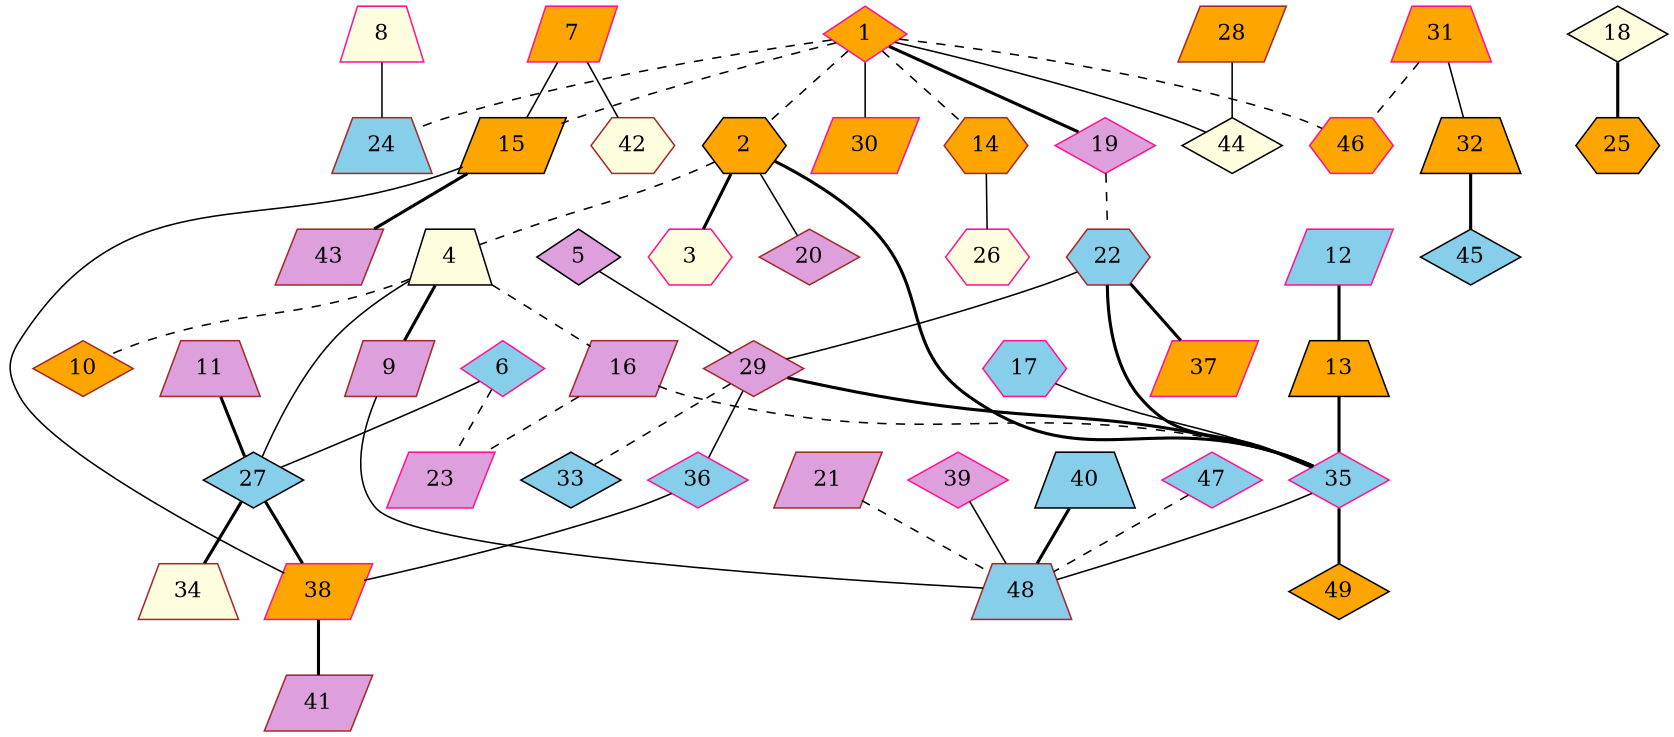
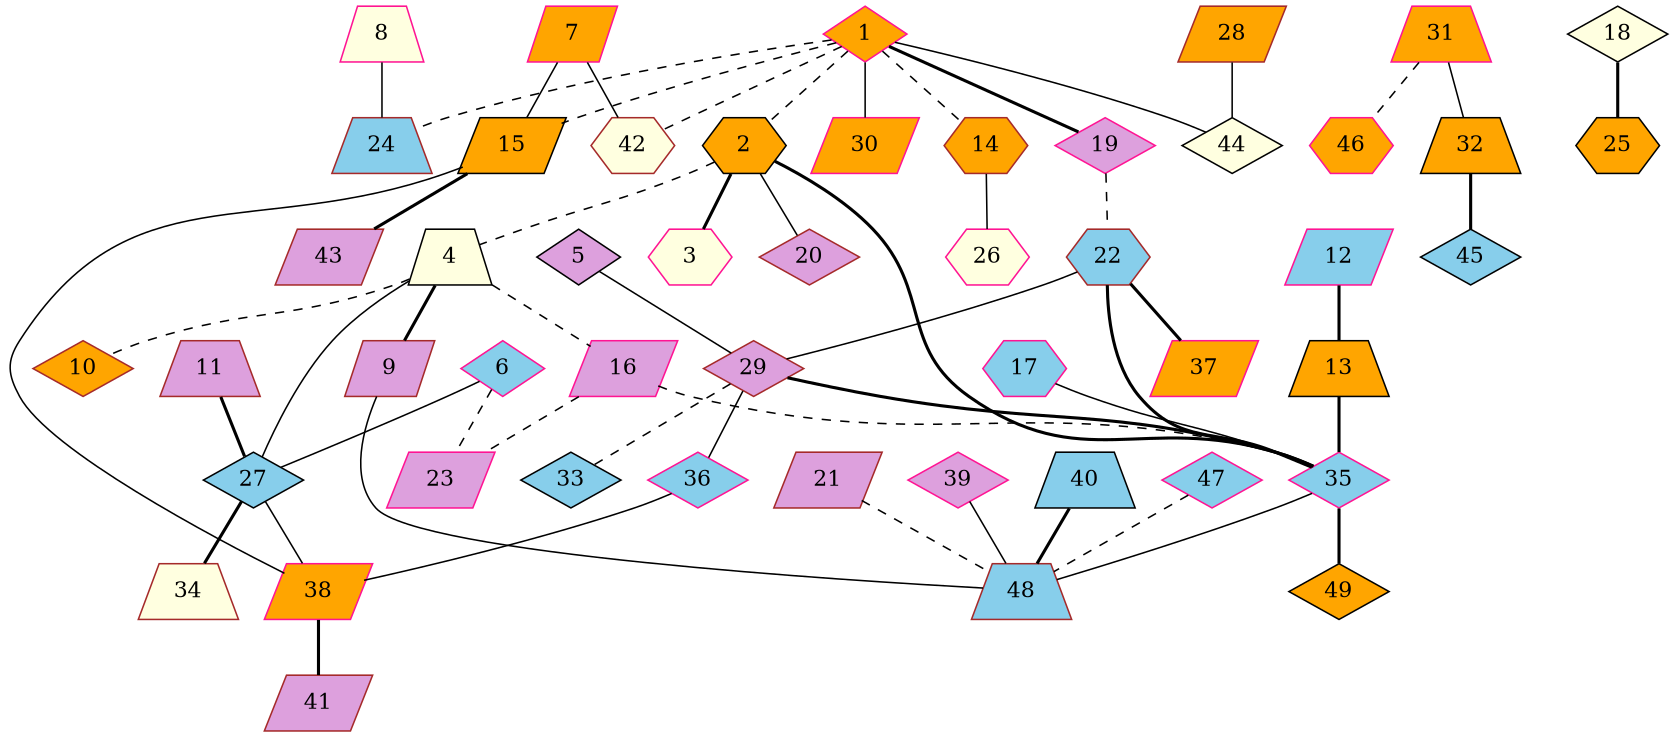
edge "1" -- "46": now "1" -- "42"
node "16": color brown -> deeppink
edge "27" -- "38": style bold -> solid
